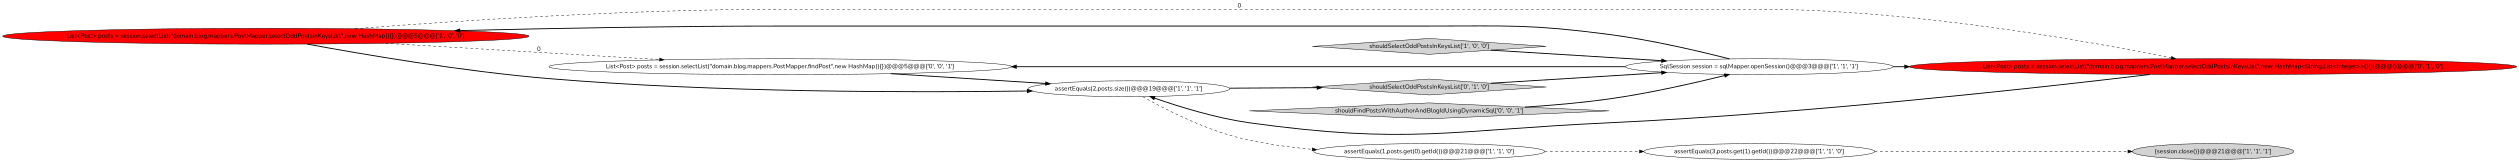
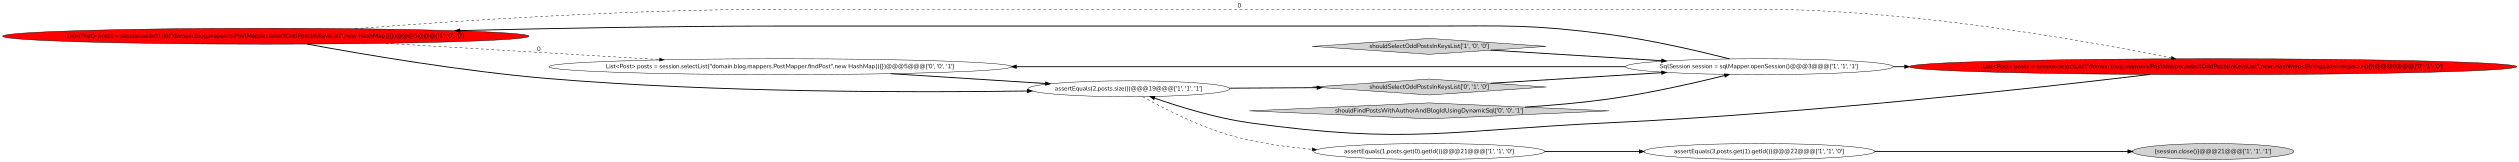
edge "assertEquals(1,posts.get(0).getId())@@@21@@@['1', '1', '0']" -> "assertEquals(3,posts.get(1).getId())@@@22@@@['1', '1', '0']": style dashed -> bold
edge "assertEquals(3,posts.get(1).getId())@@@22@@@['1', '1', '0']" -> "{session.close()}@@@21@@@['1', '1', '1']": style dashed -> bold
